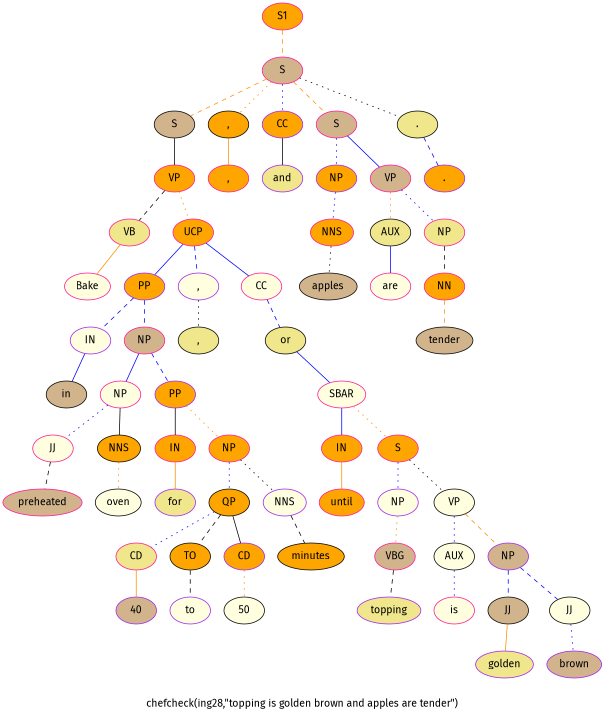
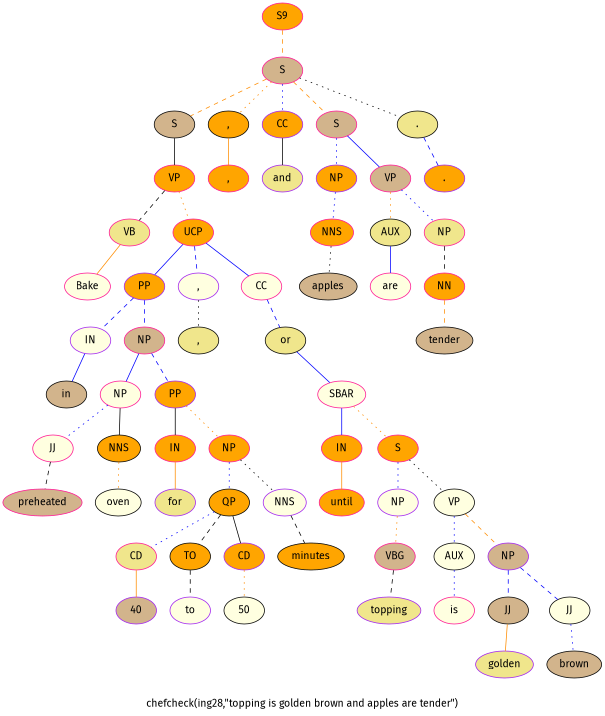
node "S1": label "S1" -> "S9"
node "brown": color purple -> black
